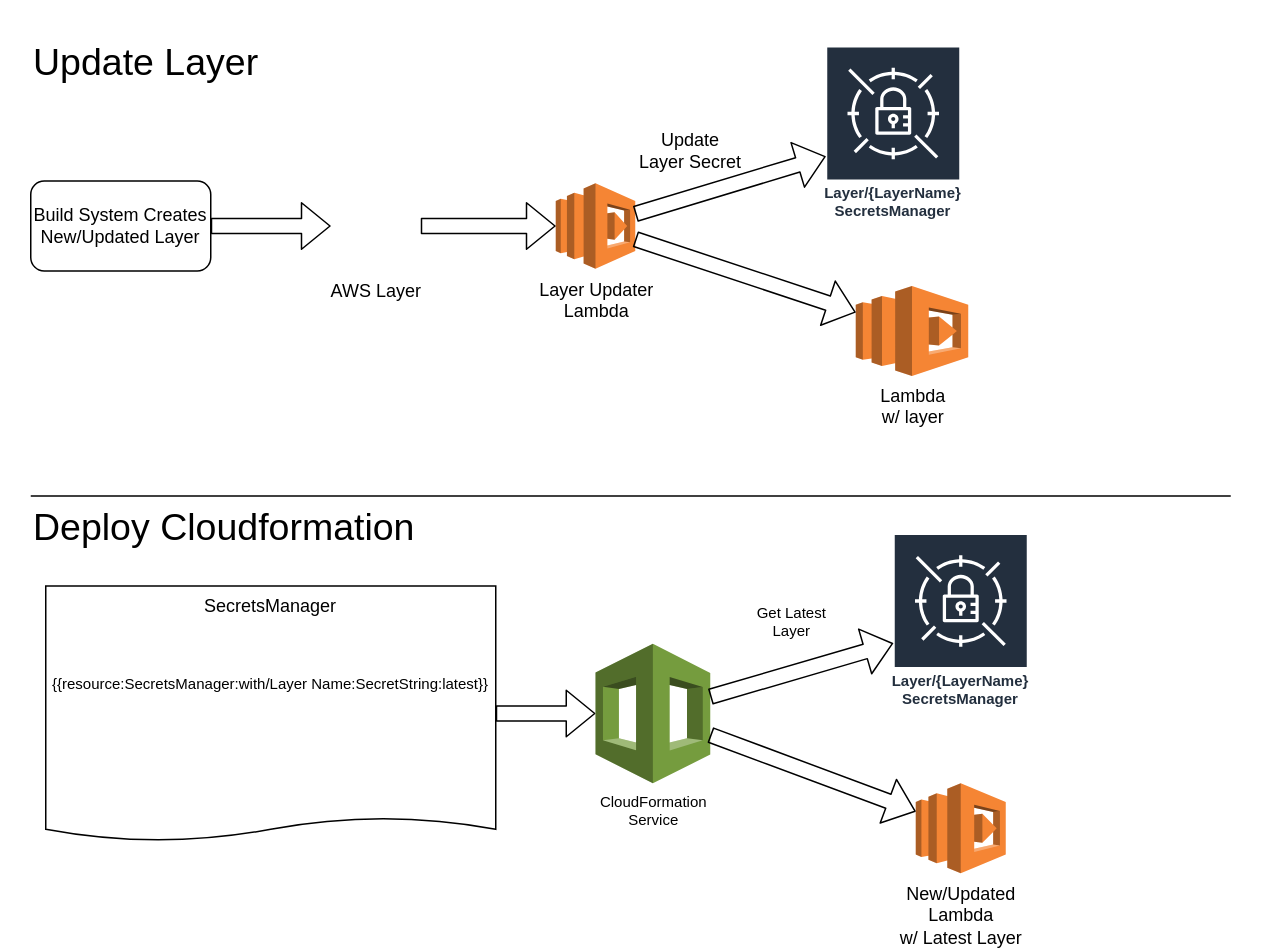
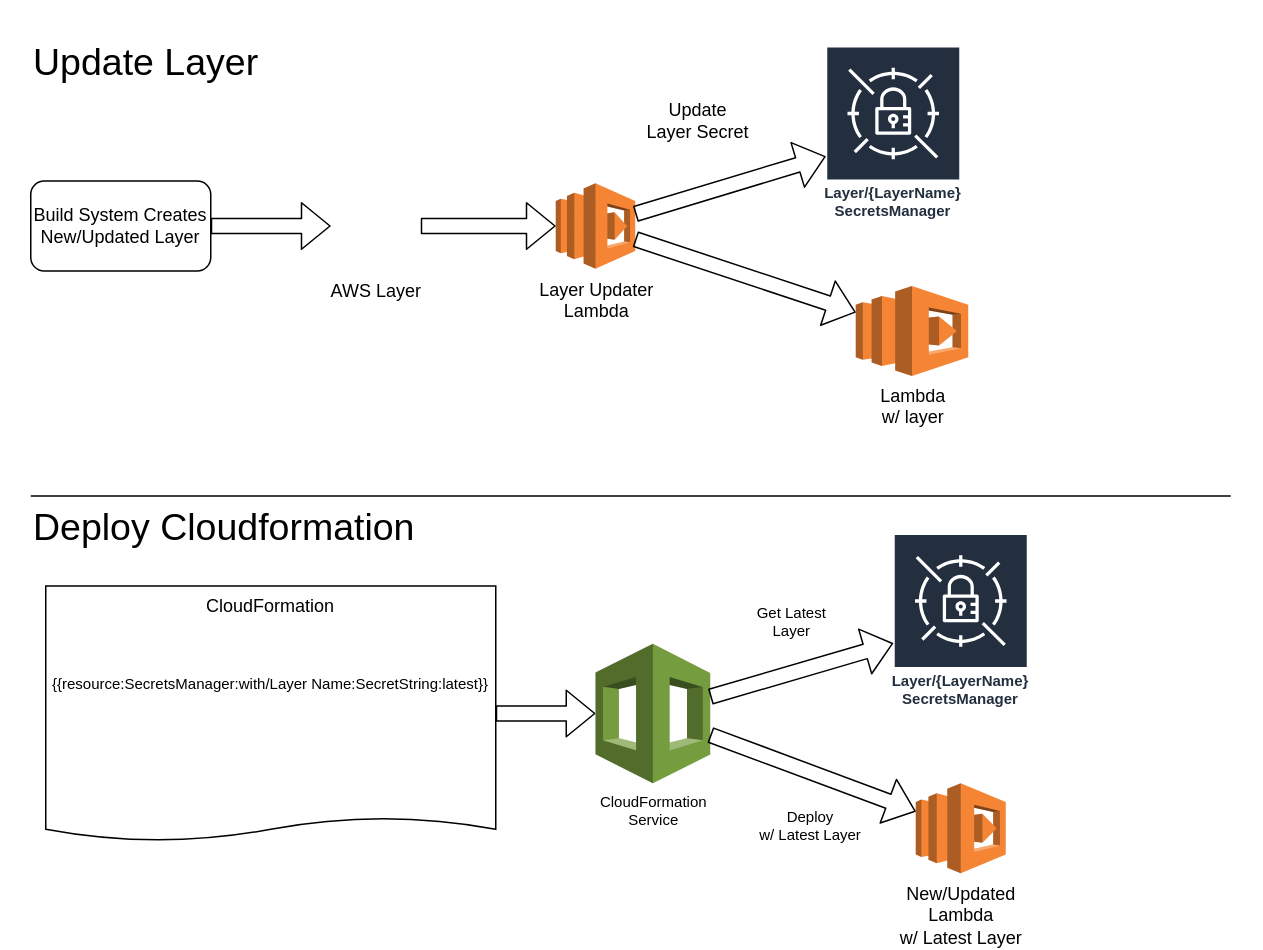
node "Update Layer Secret": moved (691, 151) -> (698, 121)
node "SecretsManager": label "SecretsManager" -> "CloudFormation"
node "Deploy w/ Latest Layer": added
